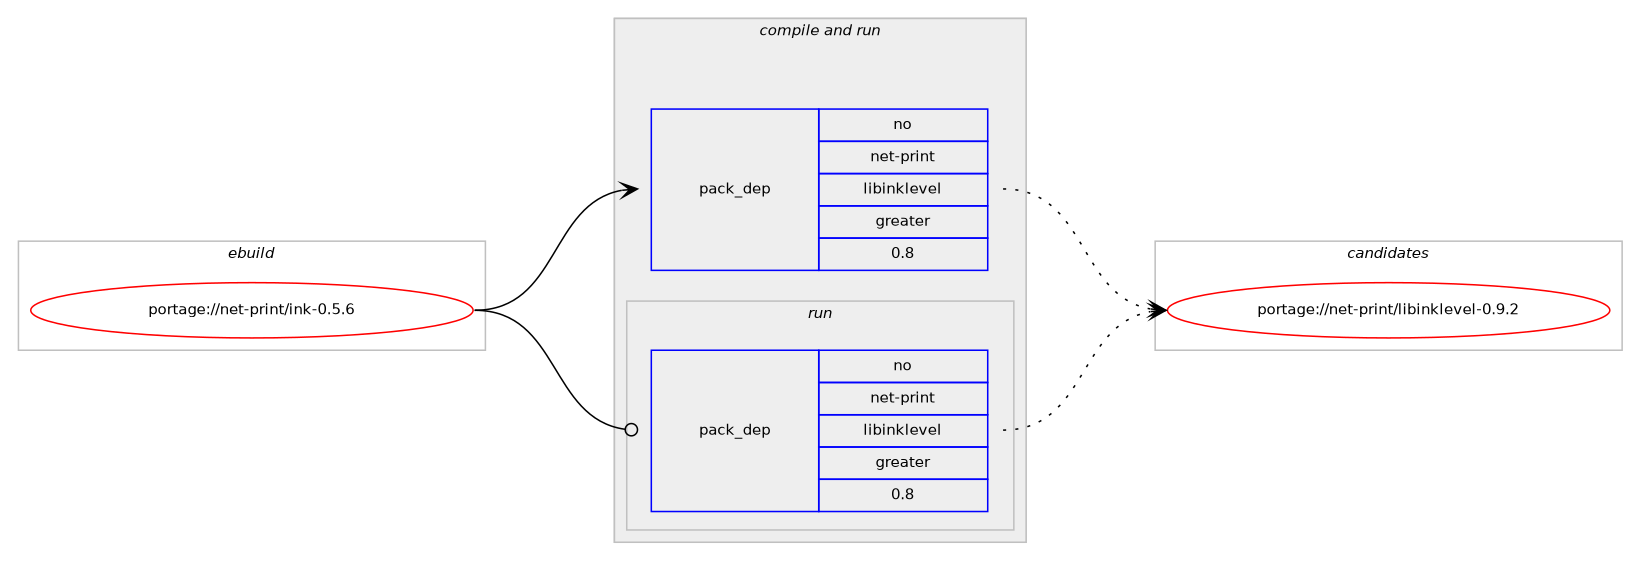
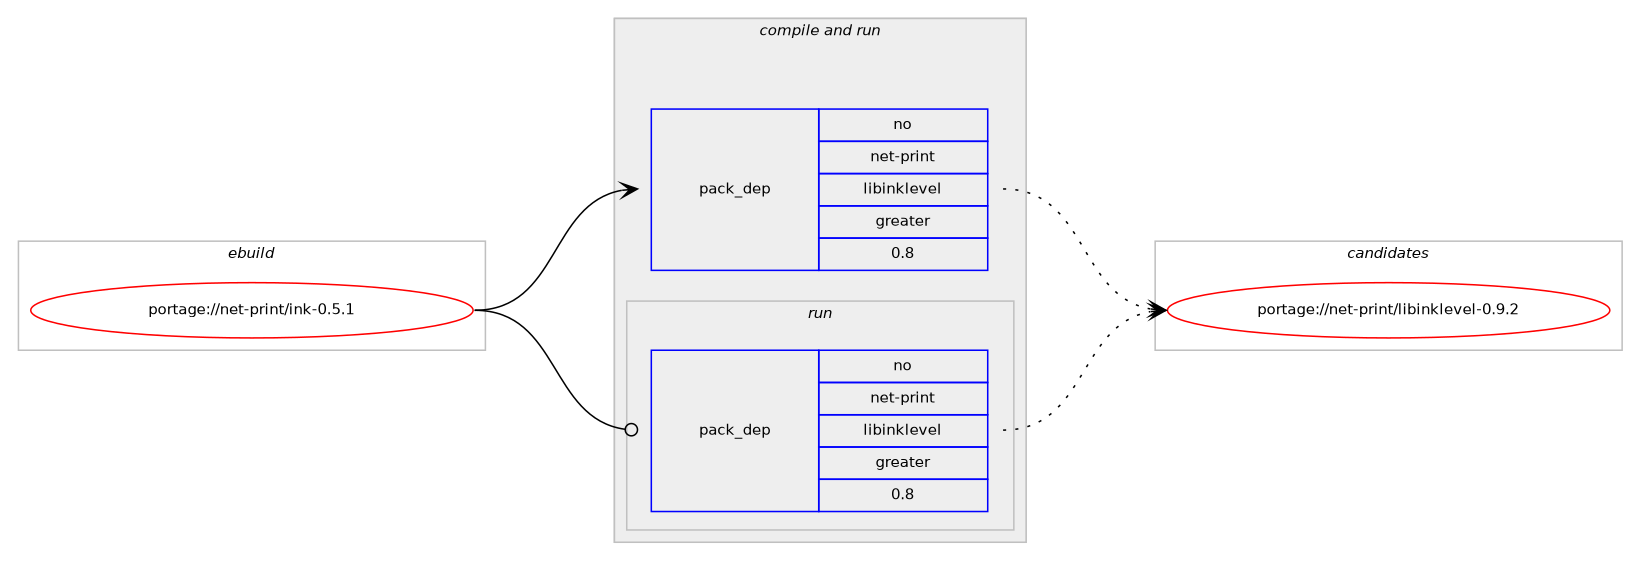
node "portage://net-print/ink-0.5.6": label "portage://net-print/ink-0.5.6" -> "portage://net-print/ink-0.5.1"
